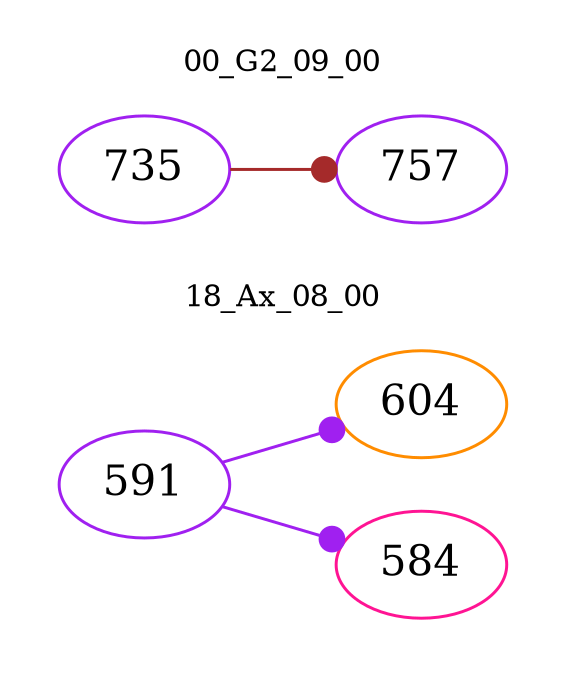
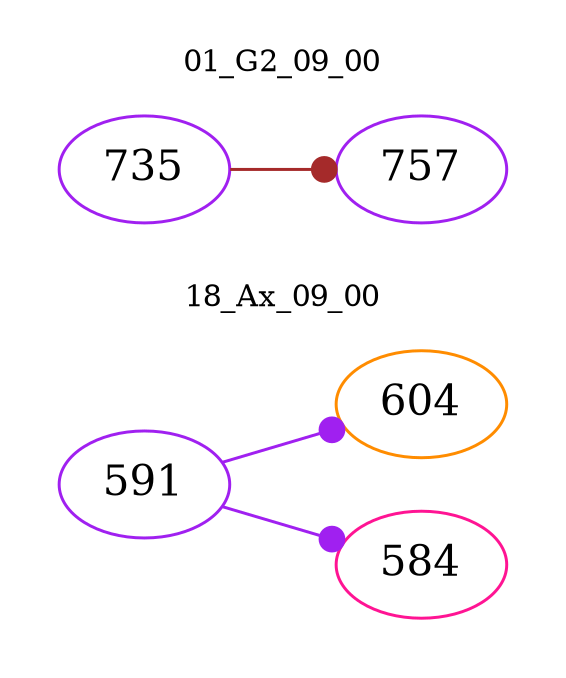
cluster "00_G2_09_00": label "00_G2_09_00" -> "01_G2_09_00"
cluster "18_Ax_08_00": label "18_Ax_08_00" -> "18_Ax_09_00"
